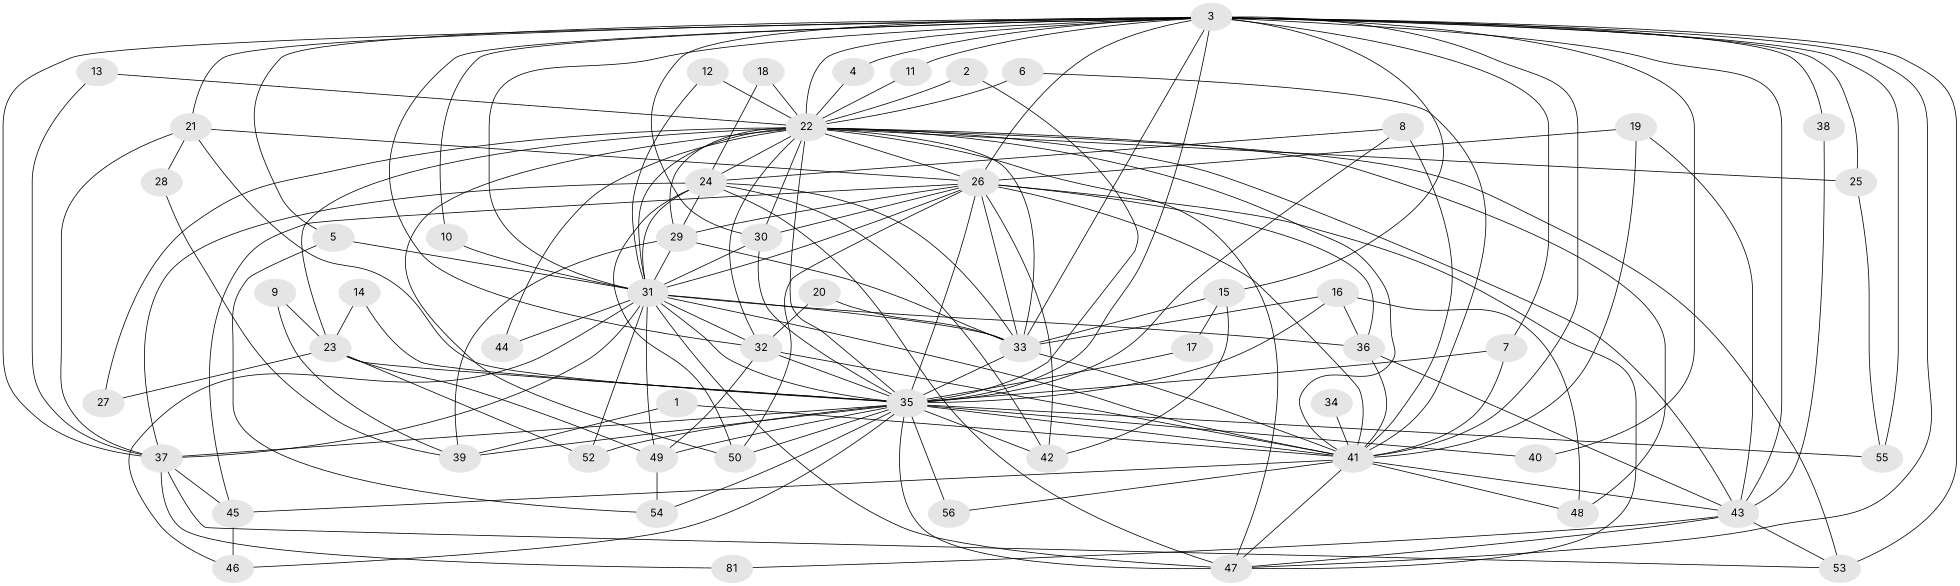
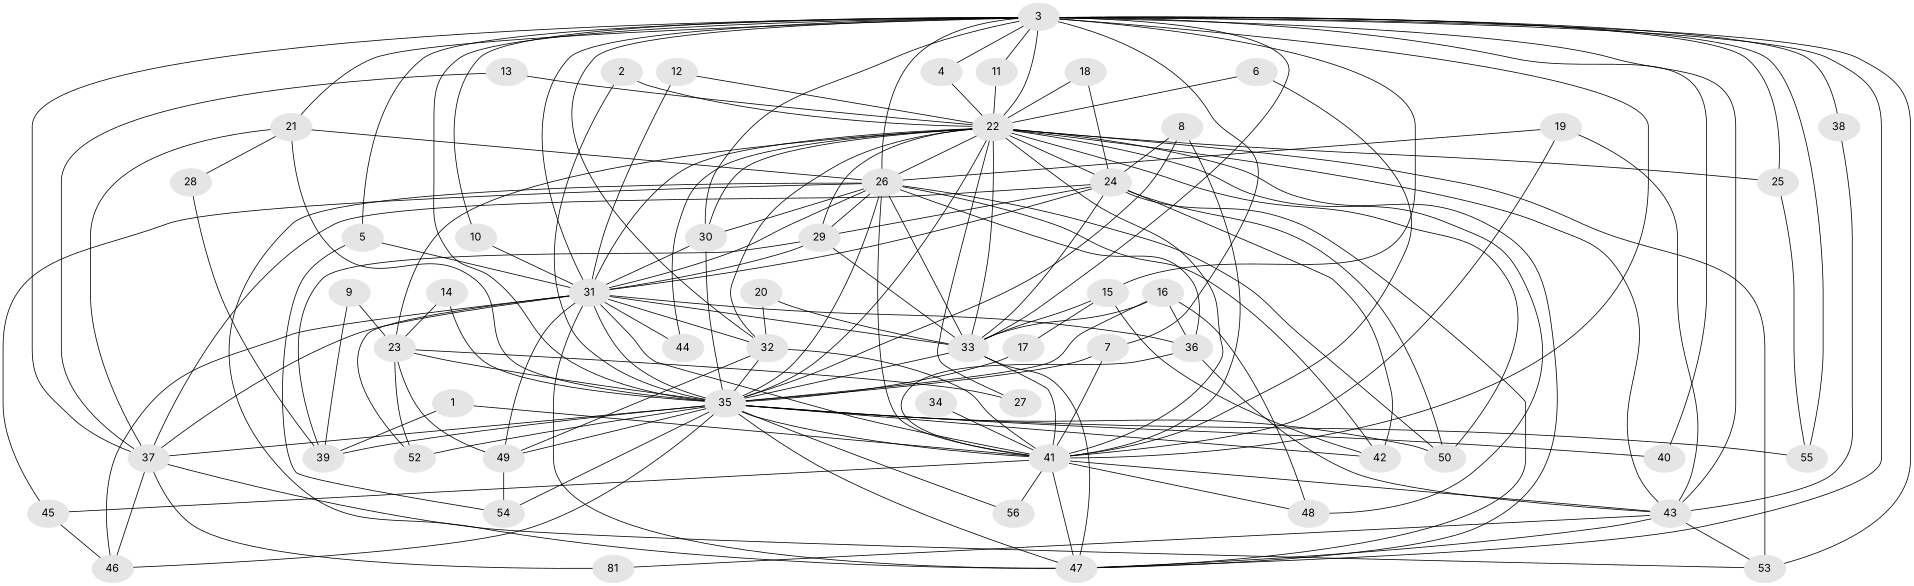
edge "33" -- "47": added
edge "37" -- "45": now "37" -- "46"
